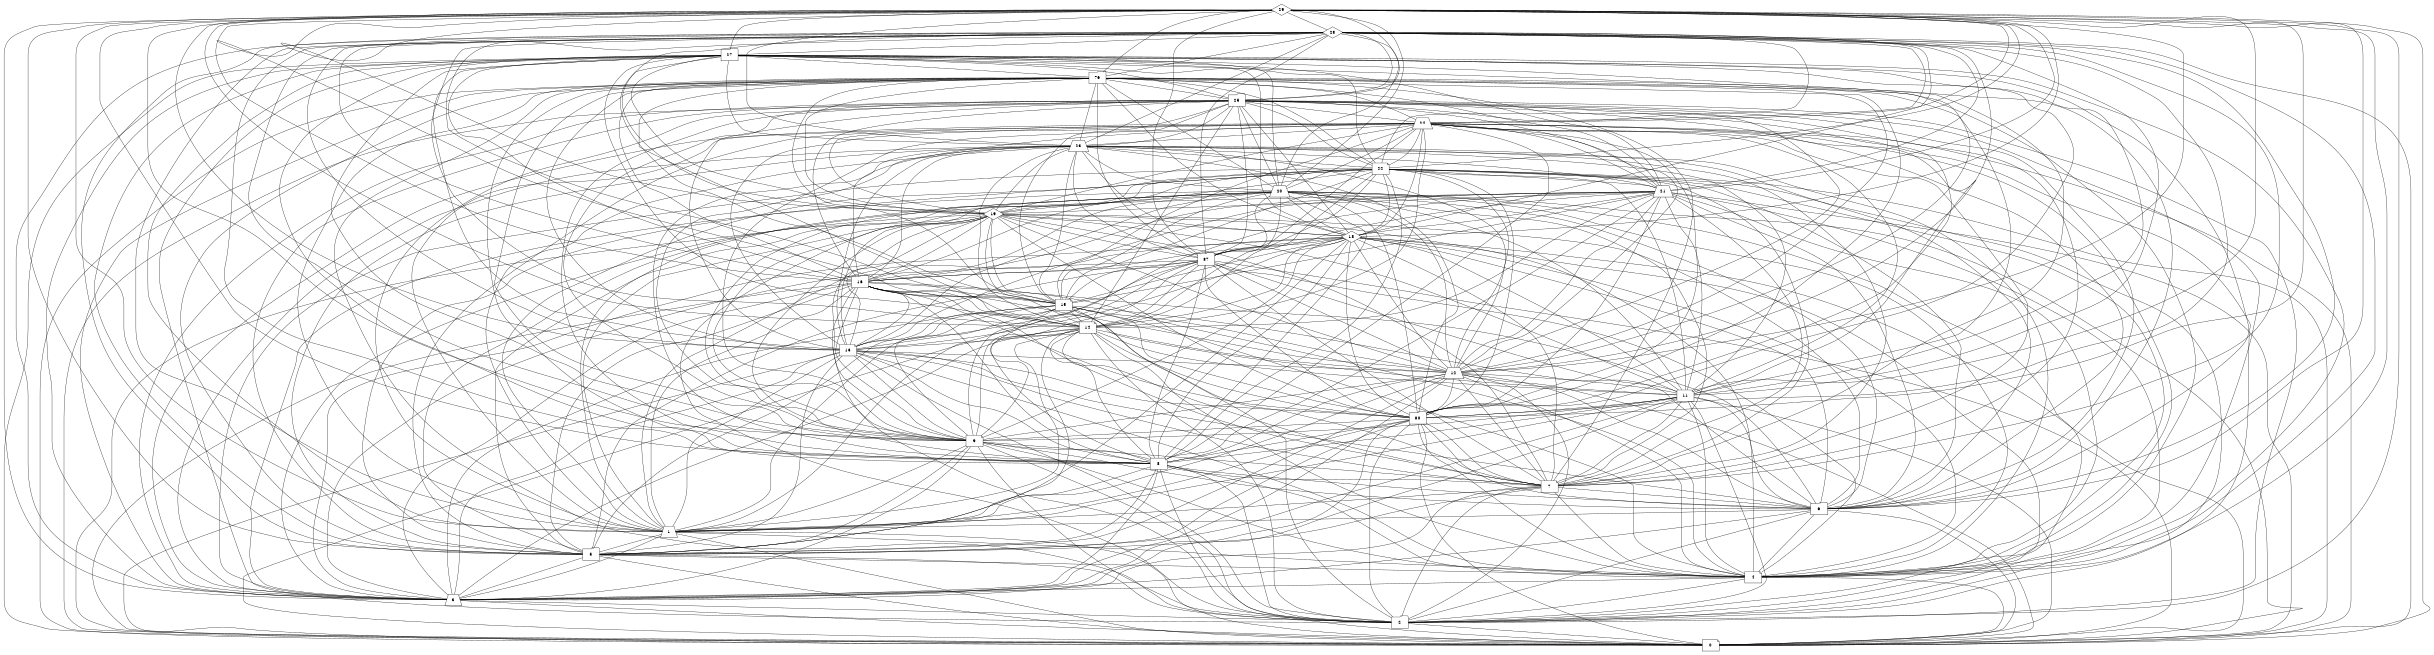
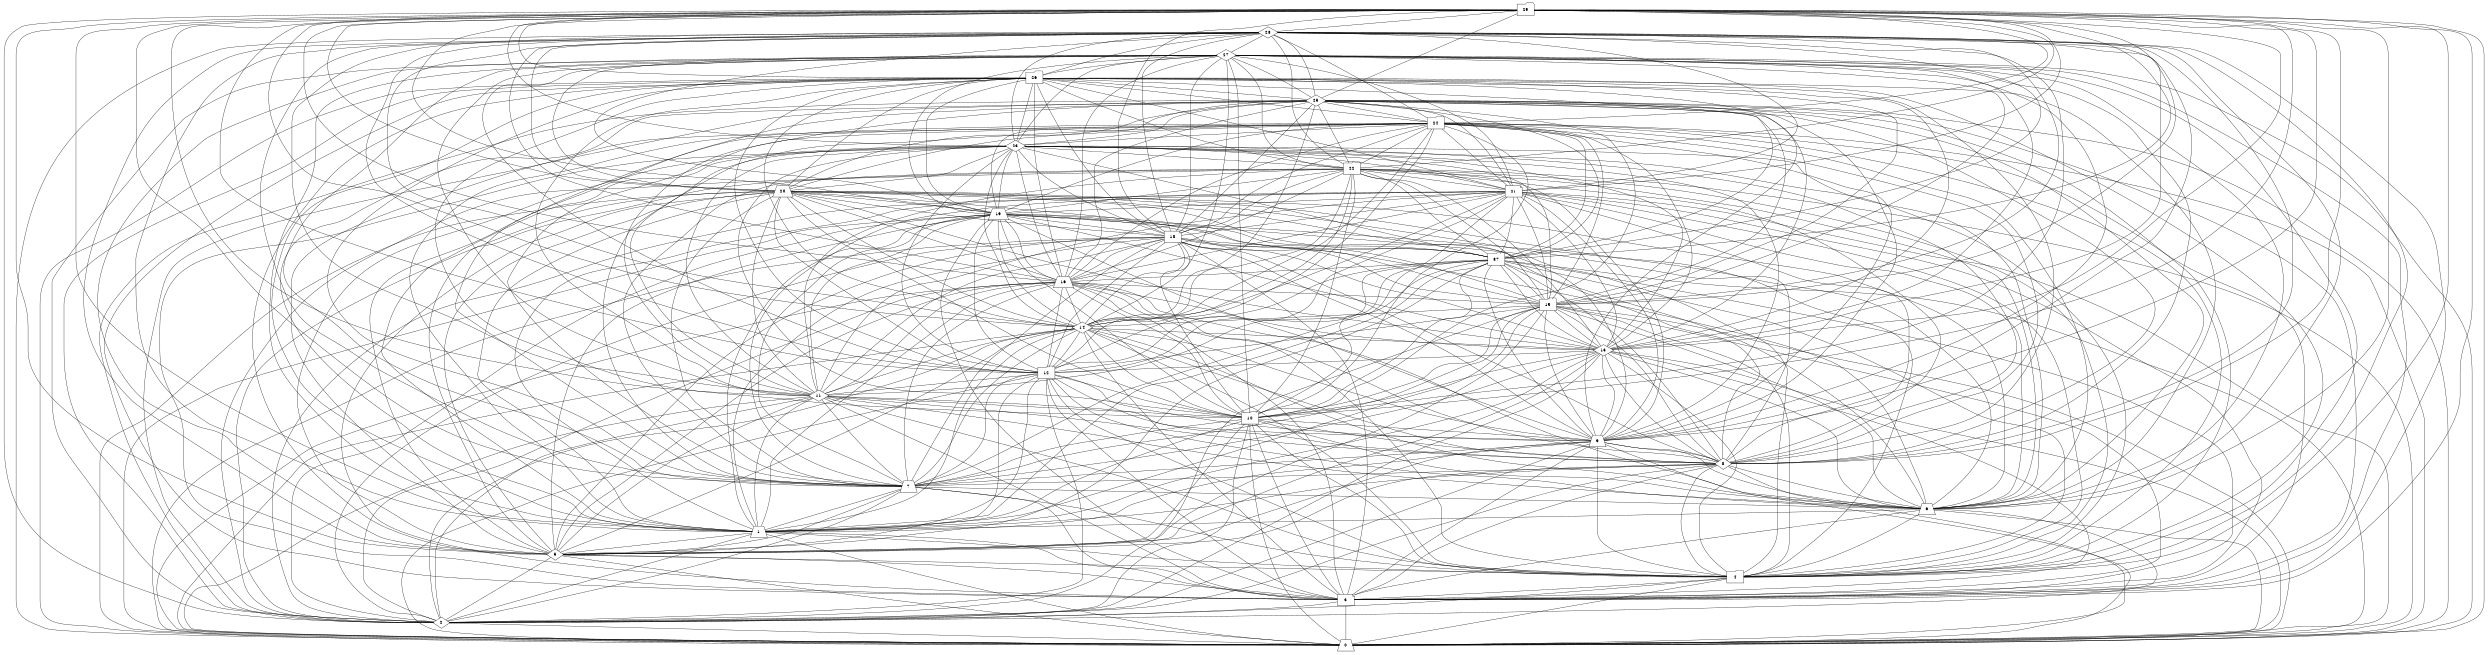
node "29": shape diamond -> folder
edge "29" -- "27": now "29" -- "7"
node "27": shape folder -> diamond
node "76": label "76" -> "26"
node "25": shape folder -> diamond
node "24": shape trapezium -> folder
edge "25" -- "12": removed
node "23": shape trapezium -> diamond
node "22": shape note -> folder
node "21": shape trapezium -> note
edge "22" -- "1": now "21" -- "1"
node "19": shape diamond -> trapezium
edge "22" -- "3": now "19" -- "3"
node "18": shape diamond -> note
node "16": shape folder -> trapezium
node "15": shape note -> folder
node "14": shape note -> diamond
edge "18" -- "4": removed
node "13": shape note -> diamond
edge "87" -- "6": added
node "12": shape trapezium -> folder
edge "16" -- "9": removed
node "11": shape note -> diamond
node "80": label "80" -> "10"
node "9": shape note -> trapezium
edge "14" -- "6": added
node "8": shape note -> diamond
node "7": shape note -> trapezium
node "6": shape folder -> trapezium
node "5": shape folder -> diamond
node "4": shape note -> folder
node "3": shape trapezium -> note
edge "15" -- "0": added
node "2": shape folder -> diamond
node "0": shape note -> trapezium
